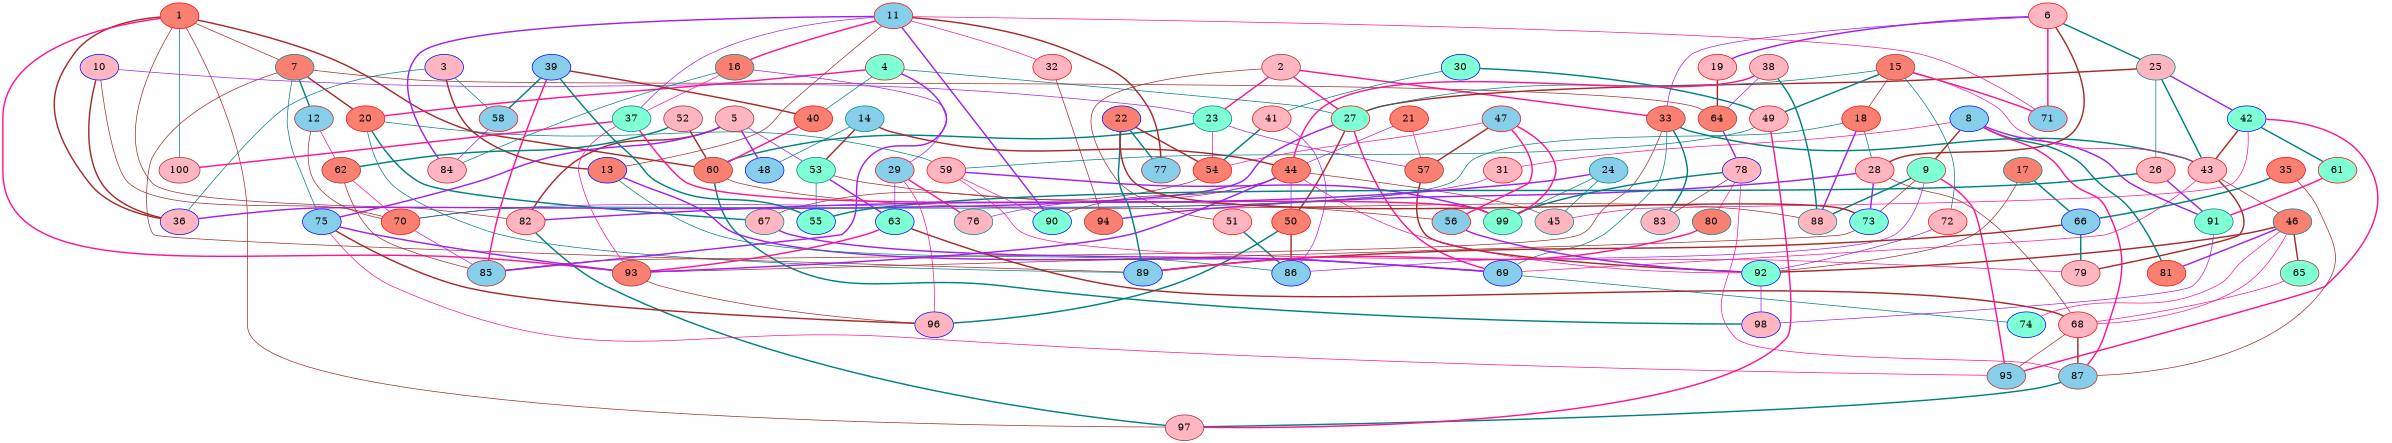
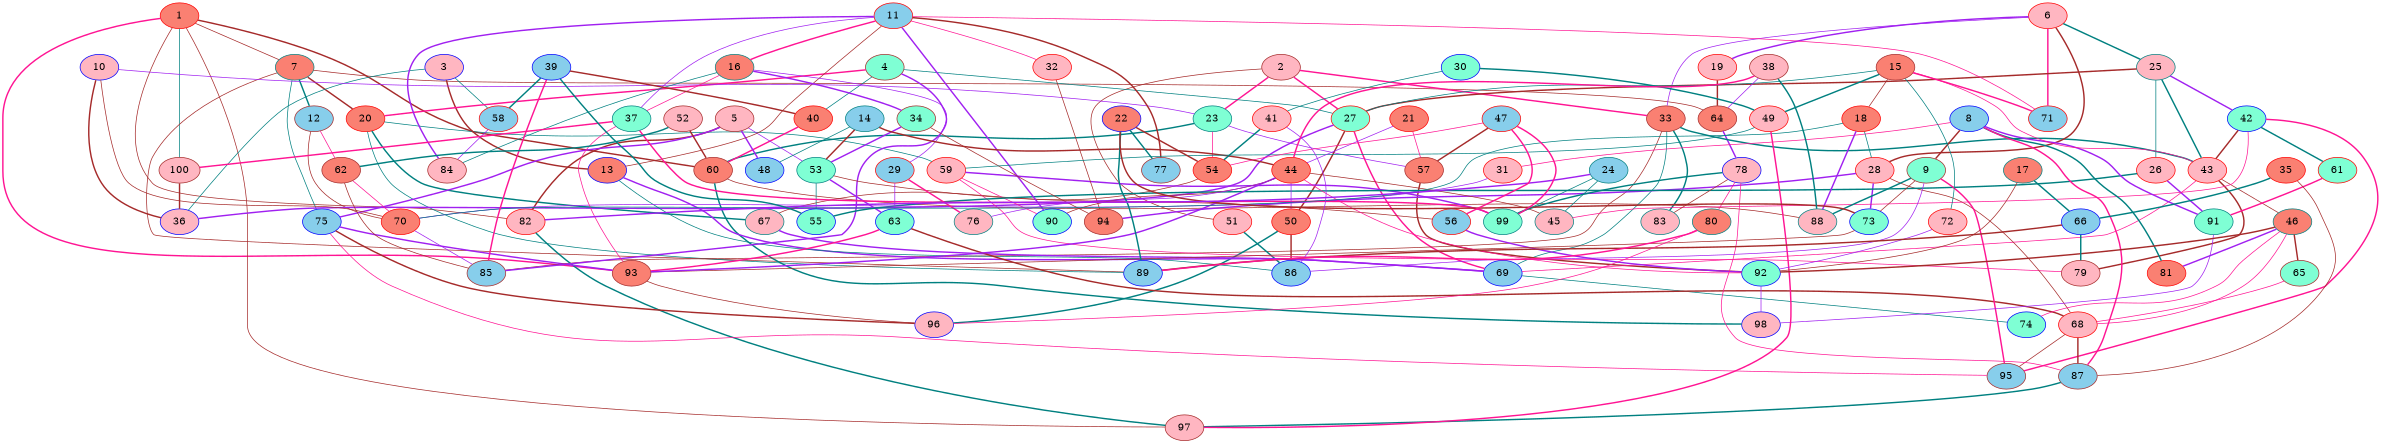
edge "1" -- "36": now "100" -- "36"
node "34": added
edge "29" -- "96": now "80" -- "96"
